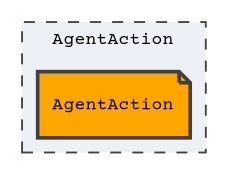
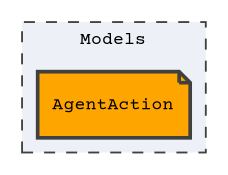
cluster "AgentAction": label "AgentAction" -> "Models"
